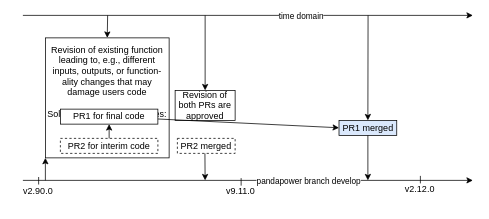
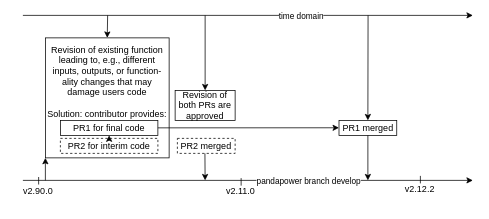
node "PR1 for final code": moved (109, 117) -> (109, 128)
node "PR1 merged": fillcolor #dae8fc -> #ffffff
node "v2.12.0": label "v2.12.0" -> "v2.12.2"
node "v9.11.0": label "v9.11.0" -> "v2.11.0"
